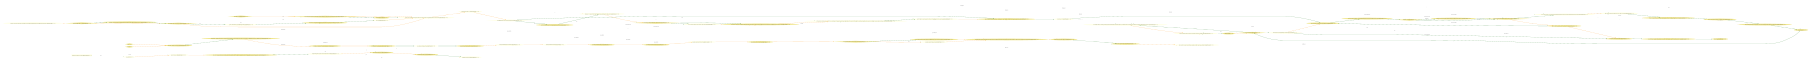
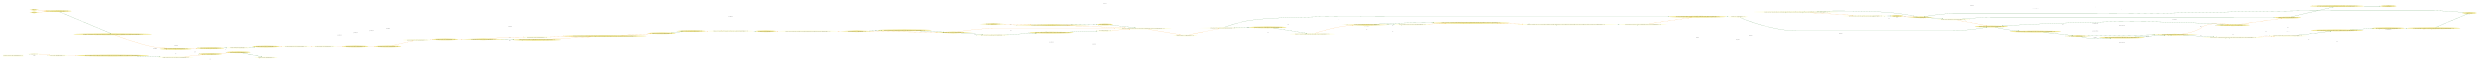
node "groupByJob.submit()@@@26@@@['1', '1', '0']": added
